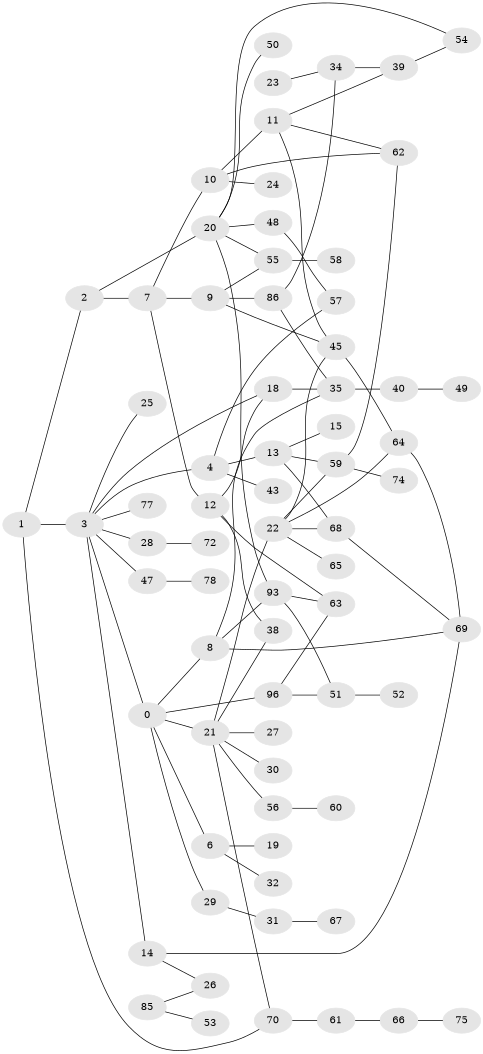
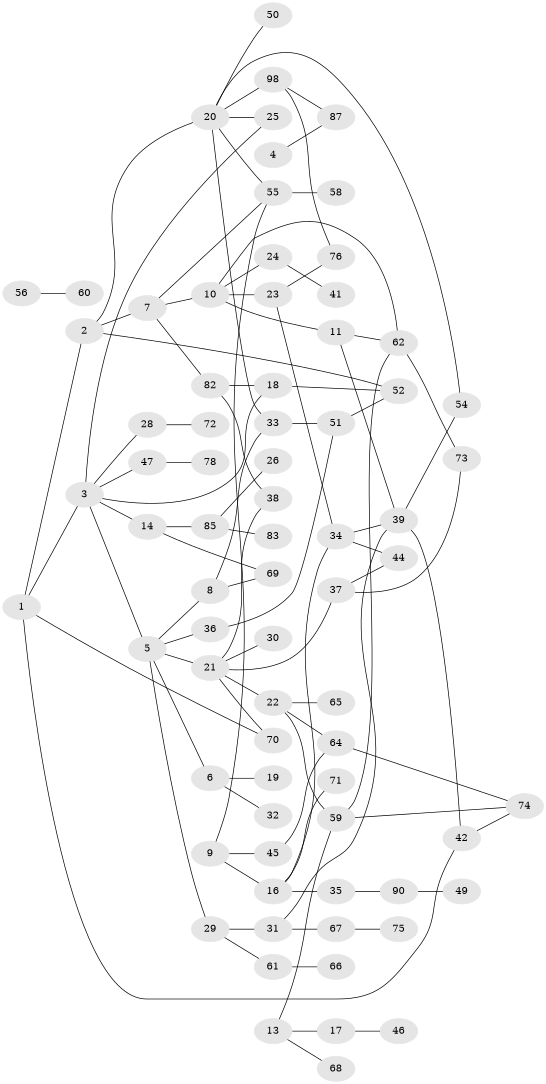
edge "20" -- "25": added
node "48": label "48" -> "98"
edge "11" -- "45": removed
node "76": added
edge "10" -- "23": added
node "41": added
edge "7" -- "9": now "7" -- "55"
node "86": label "86" -> "16"
node "57": label "57" -> "87"
edge "2" -- "52": added
edge "18" -- "35": now "18" -- "52"
node "40": label "40" -> "90"
node "15": label "15" -> "17"
edge "45" -- "22": removed
node "73": added
edge "13" -- "4": removed
edge "4" -- "3": removed
node "43": removed
edge "35" -- "8": removed
node "77": removed
node "12": label "12" -> "82"
edge "22" -- "68": removed
edge "64" -- "69": now "64" -- "74"
node "44": added
edge "68" -- "69": removed
node "93": label "93" -> "33"
node "63": removed
node "96": label "96" -> "36"
node "0": label "0" -> "5"
node "27": label "27" -> "37"
edge "39" -- "31": added
edge "21" -- "56": removed
node "71": added
node "42": added
edge "14" -- "26": now "14" -- "85"
edge "70" -- "61": now "29" -- "61"
edge "66" -- "75": now "67" -- "75"
node "53": label "53" -> "83"
node "46": added
